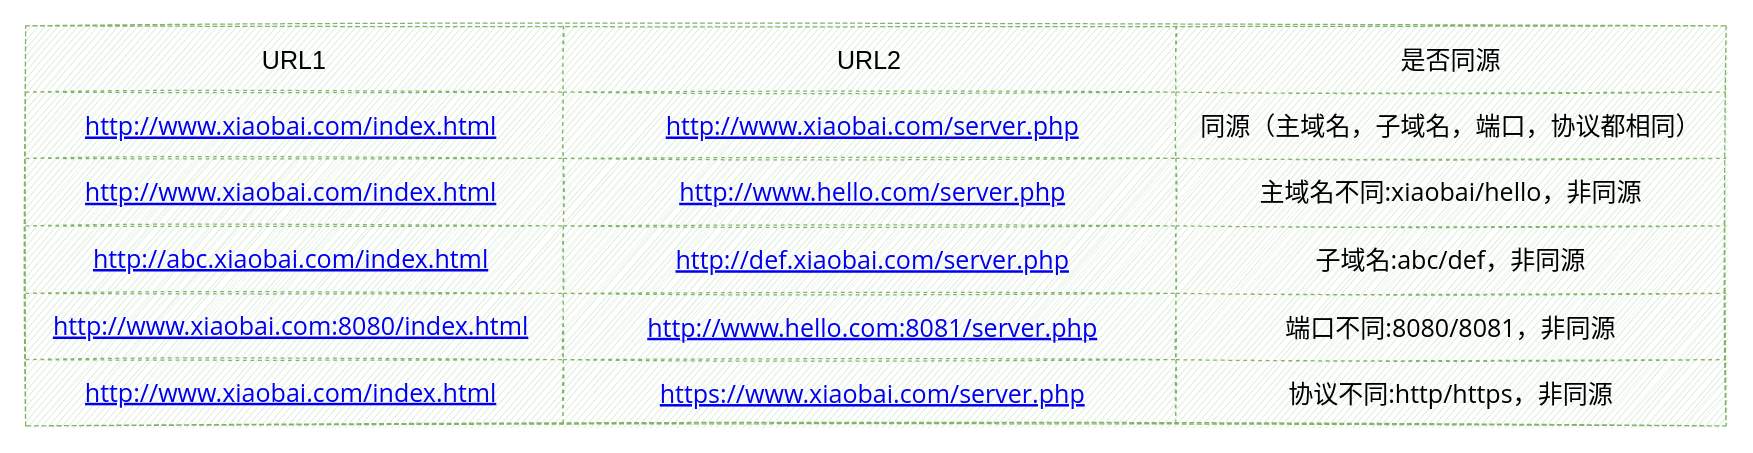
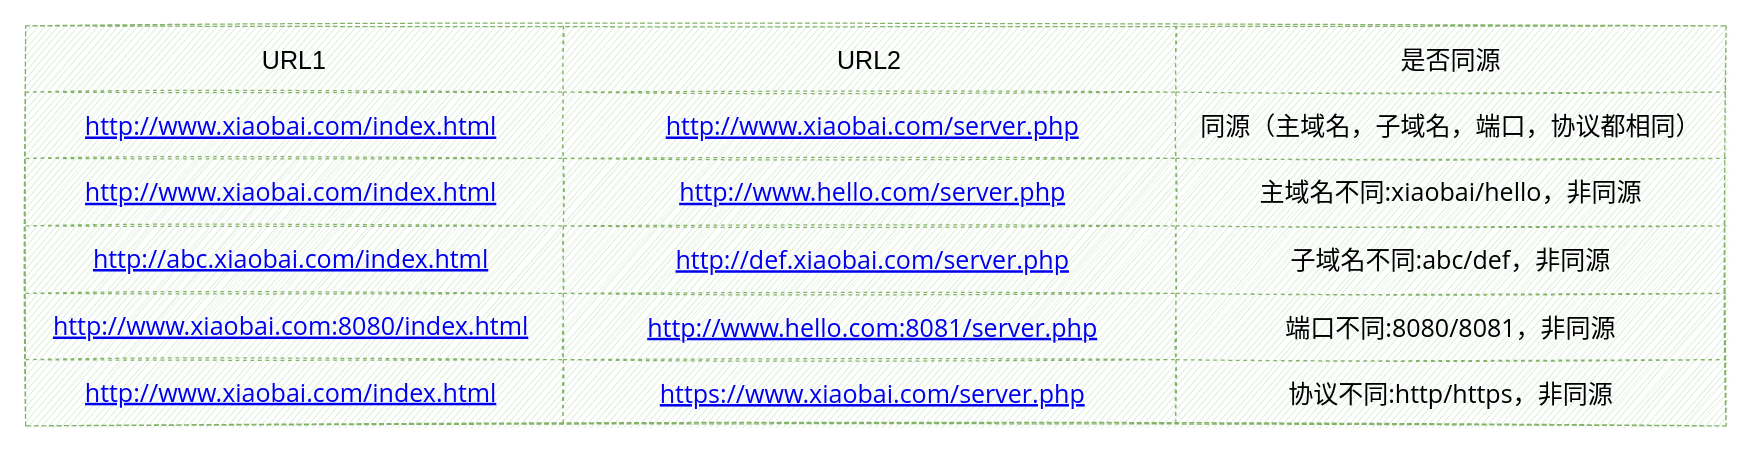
node "子域名:abc/def，非同源": label "子域名:abc/def，非同源" -> "子域名不同:abc/def，非同源"
